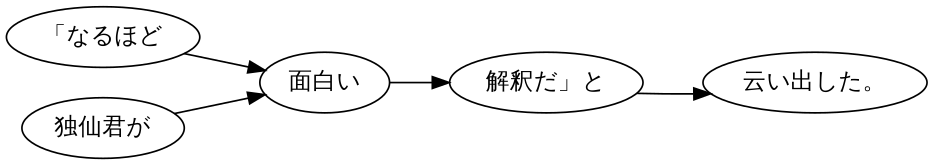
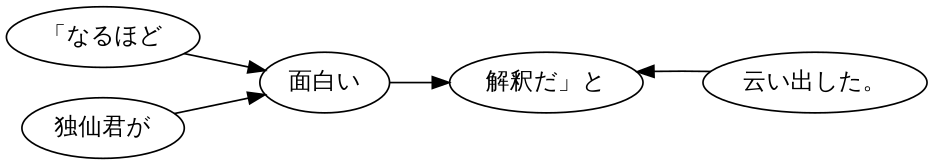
edge "解釈だ」と" -> "云い出した。": reversed
